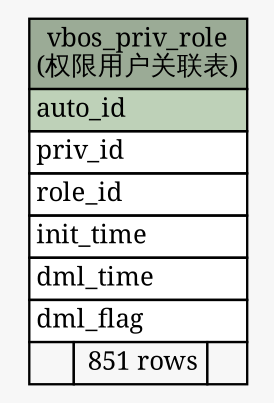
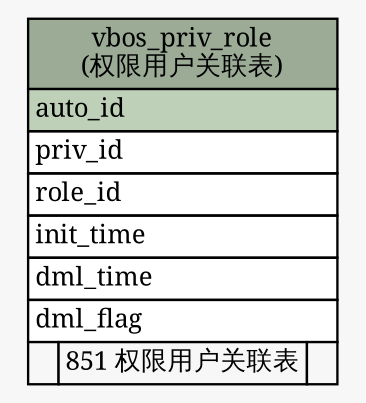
node "vbos_priv_role": text "851 rows" -> "851 权限用户关联表"
